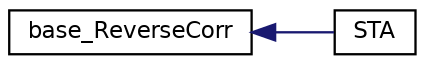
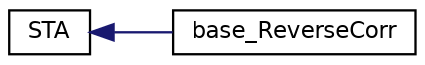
edge "STA" -> "base_ReverseCorr": reversed
